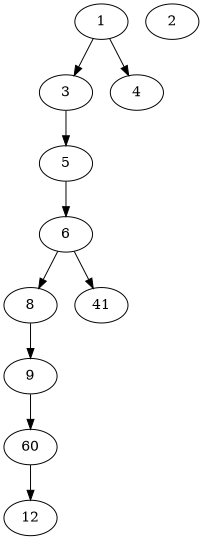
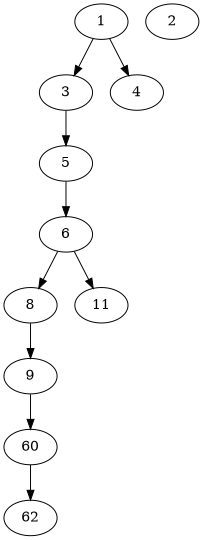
node "41": label "41" -> "11"
node "12": label "12" -> "62"
